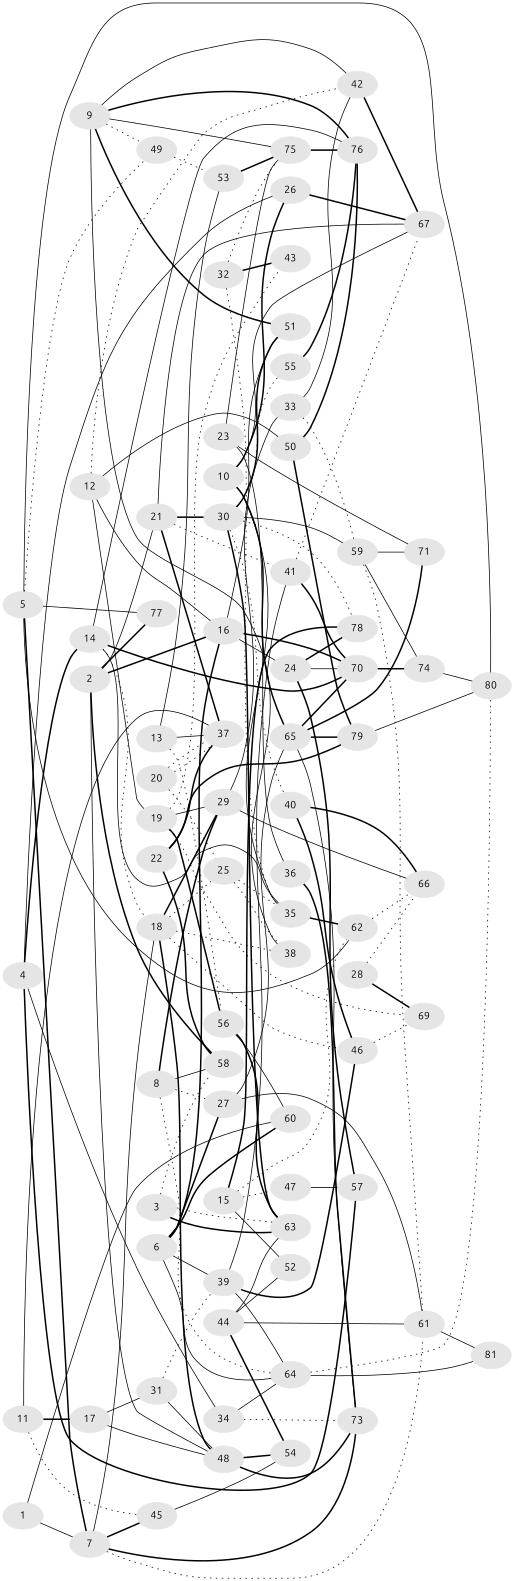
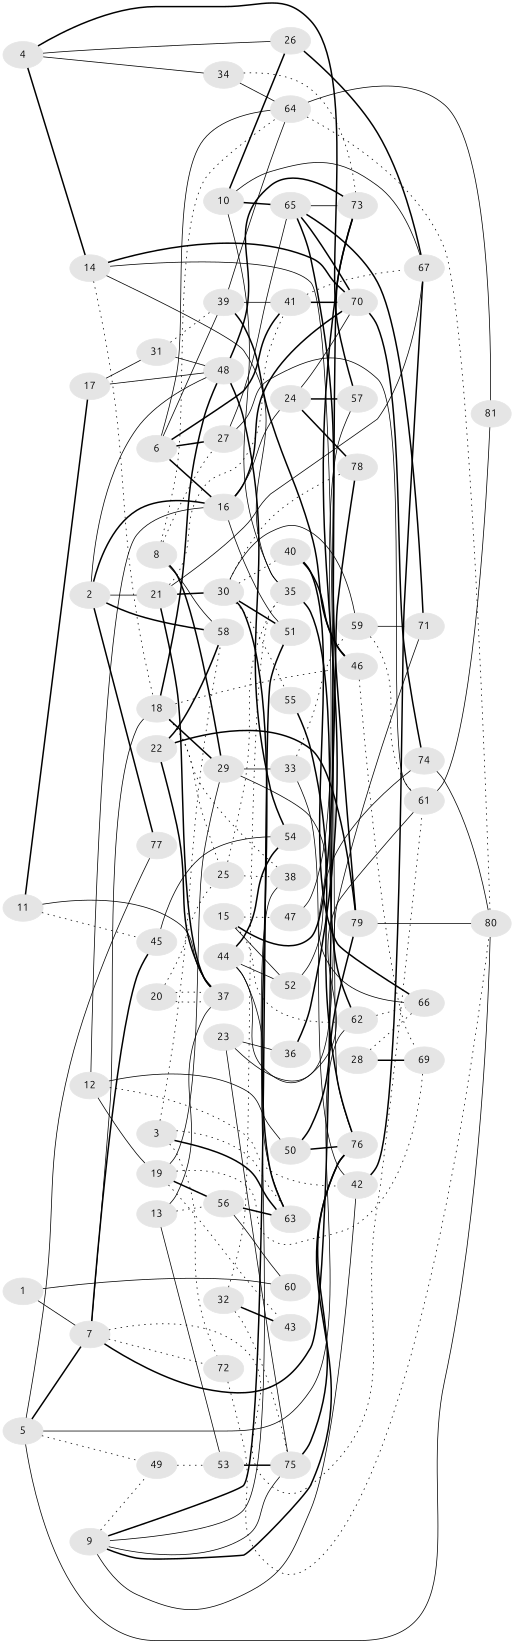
edge "59" -- "74": now "52" -- "74"
edge "60" -- "6": now "41" -- "6"
node "72": added
